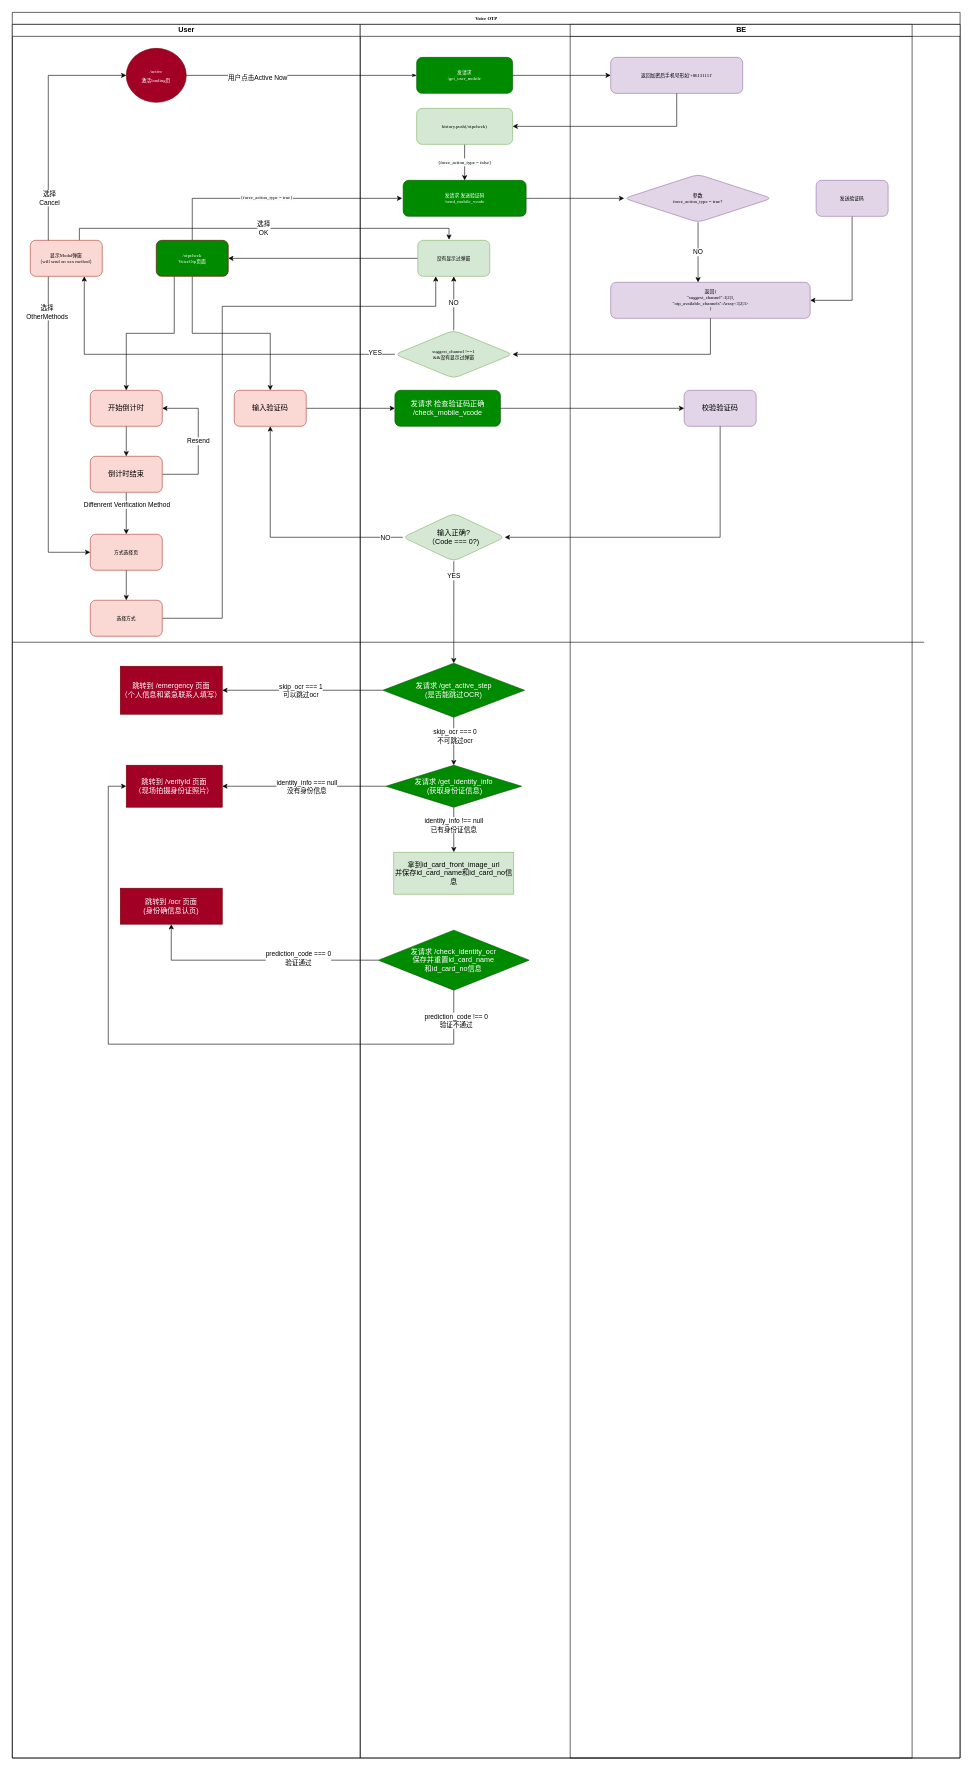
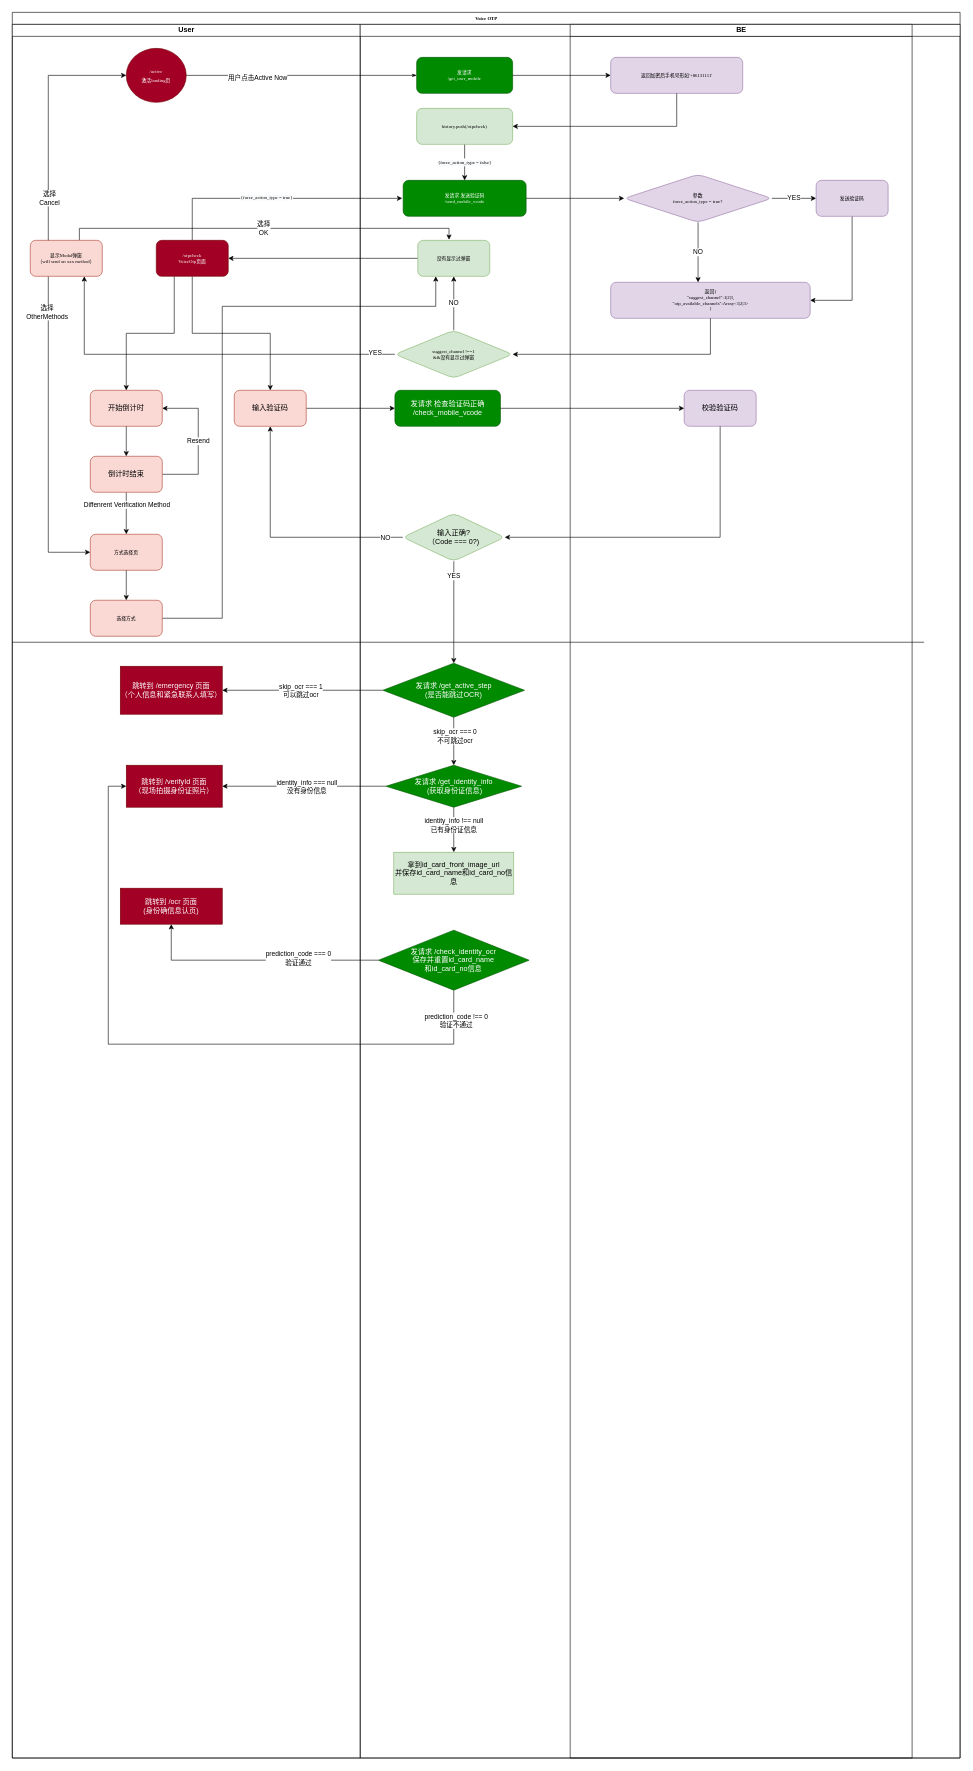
edge "参数 force_action_type = true?" -> "发送验证码": added, label "YES"
node "/otpcheck VoiceOtp页面": fillcolor #008a00 -> #a20025
